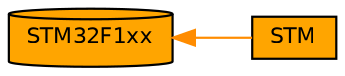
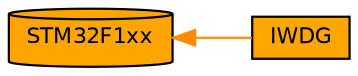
node "STM": label "STM" -> "IWDG"
